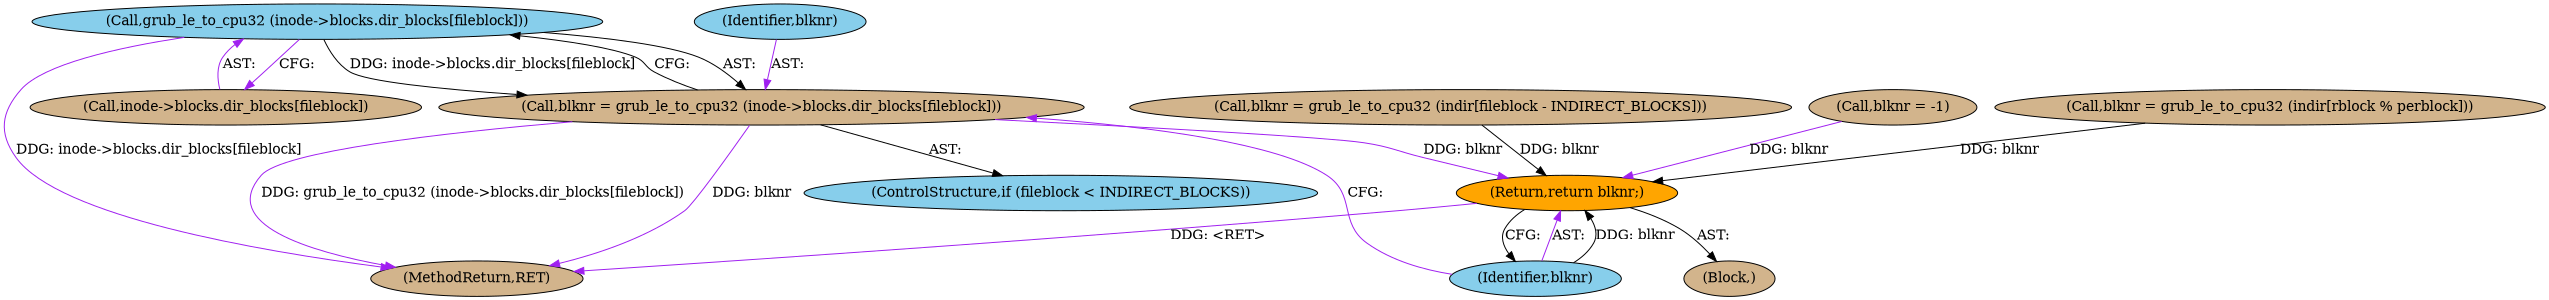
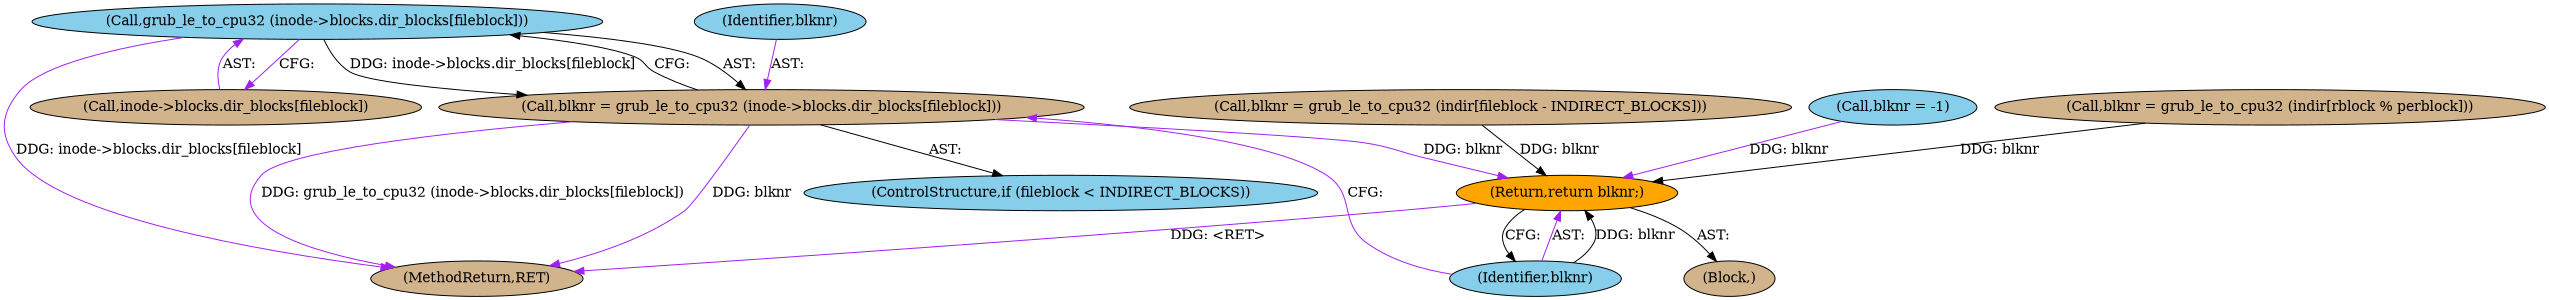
node "(Call,blknr = -1)": fillcolor tan -> skyblue
